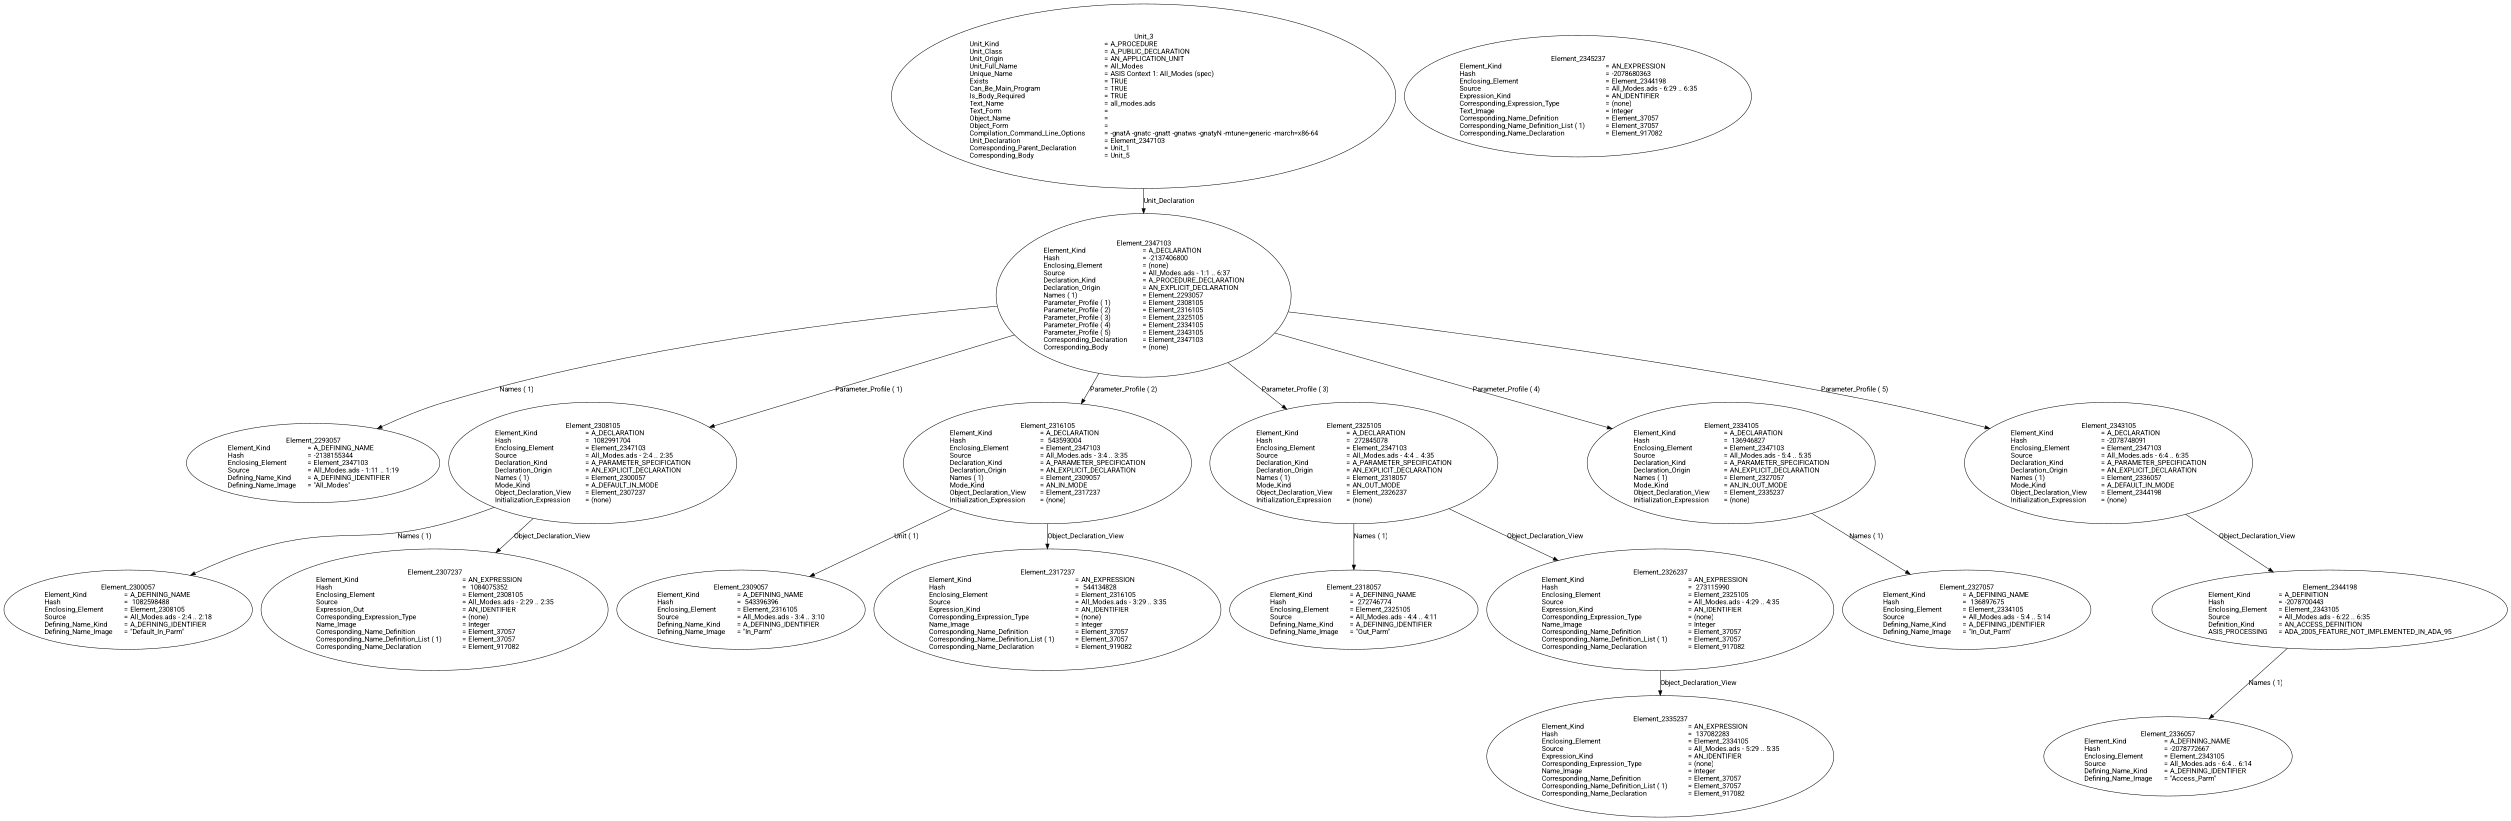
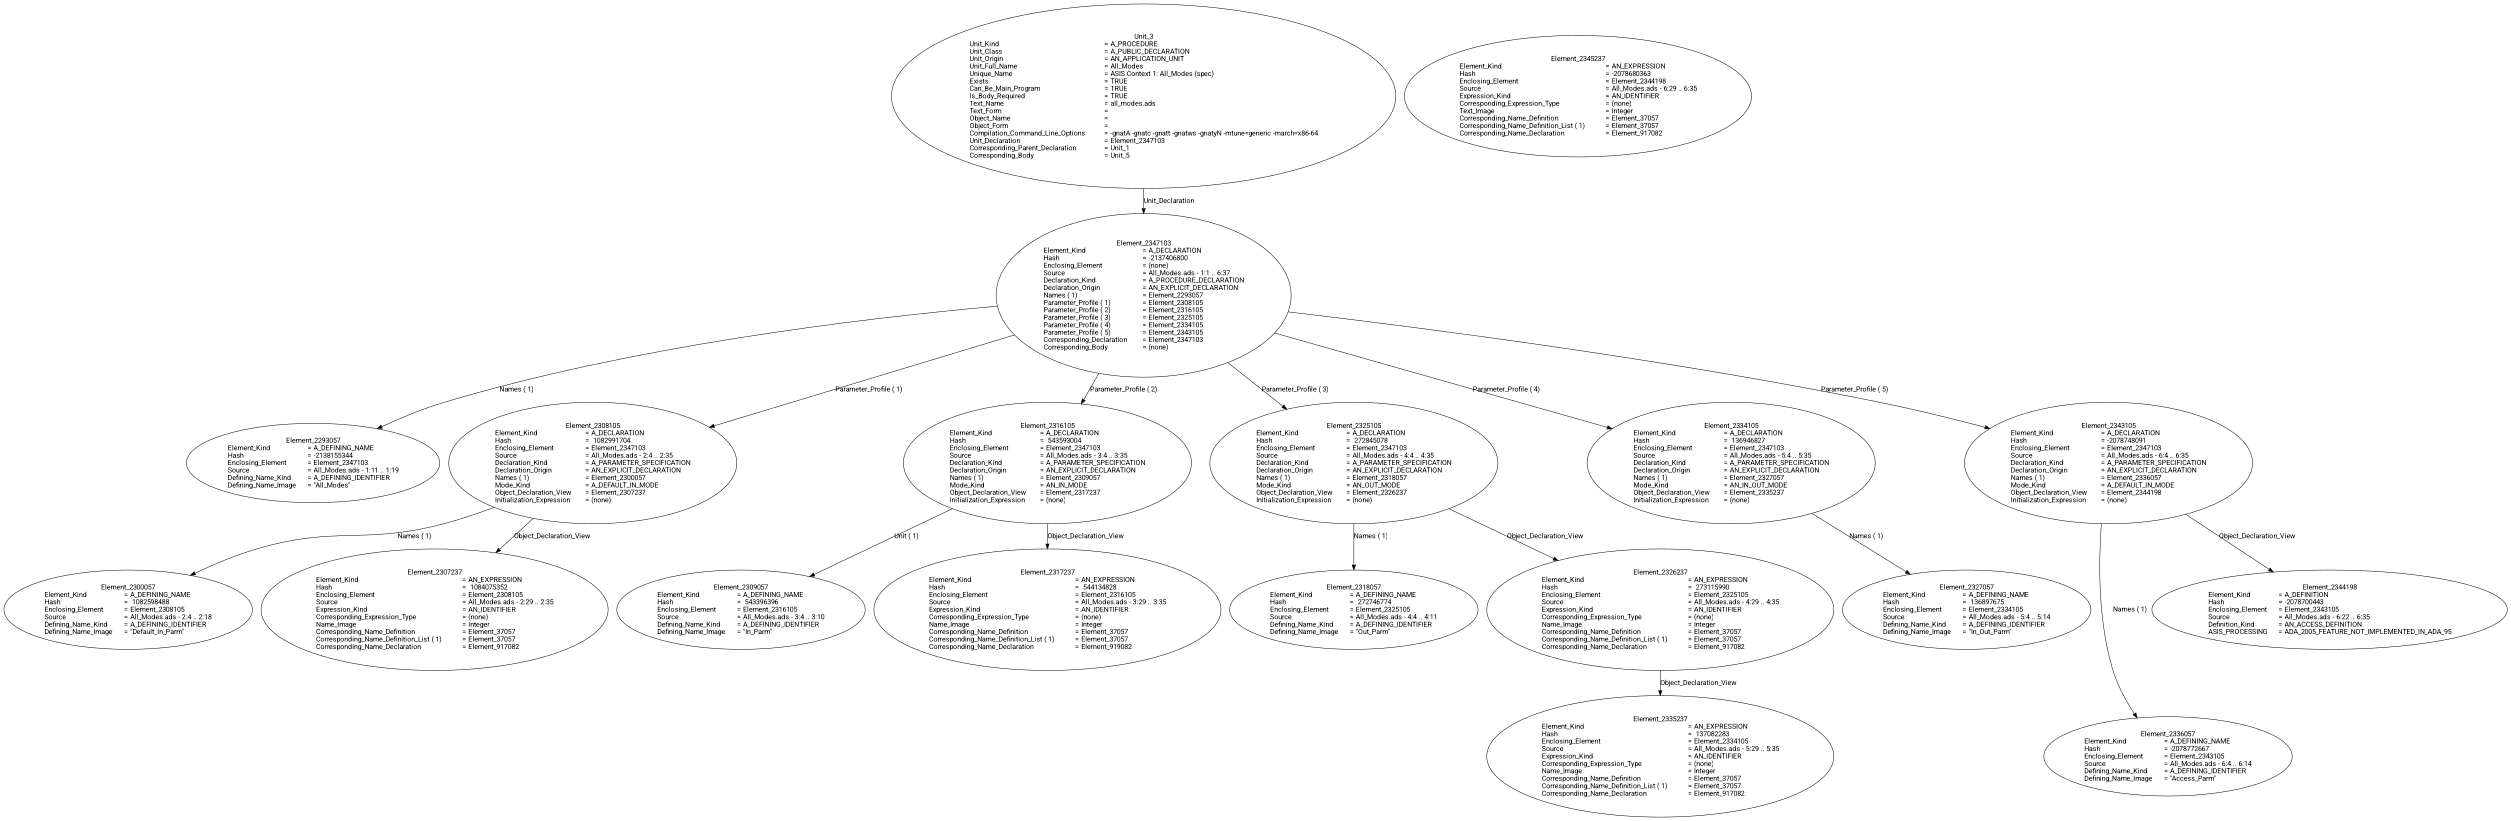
node "Element_2307237": text "Expression_Out" -> "Expression_Kind"
edge "Element_2344198" -> "Element_2336057": now "Element_2343105" -> "Element_2336057"
